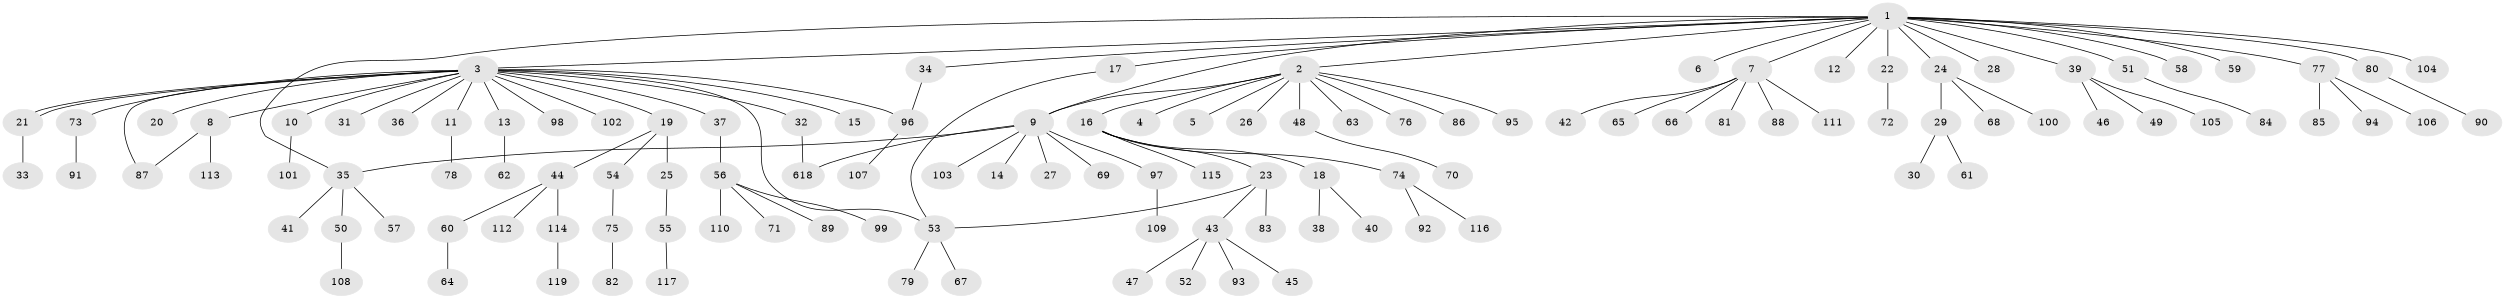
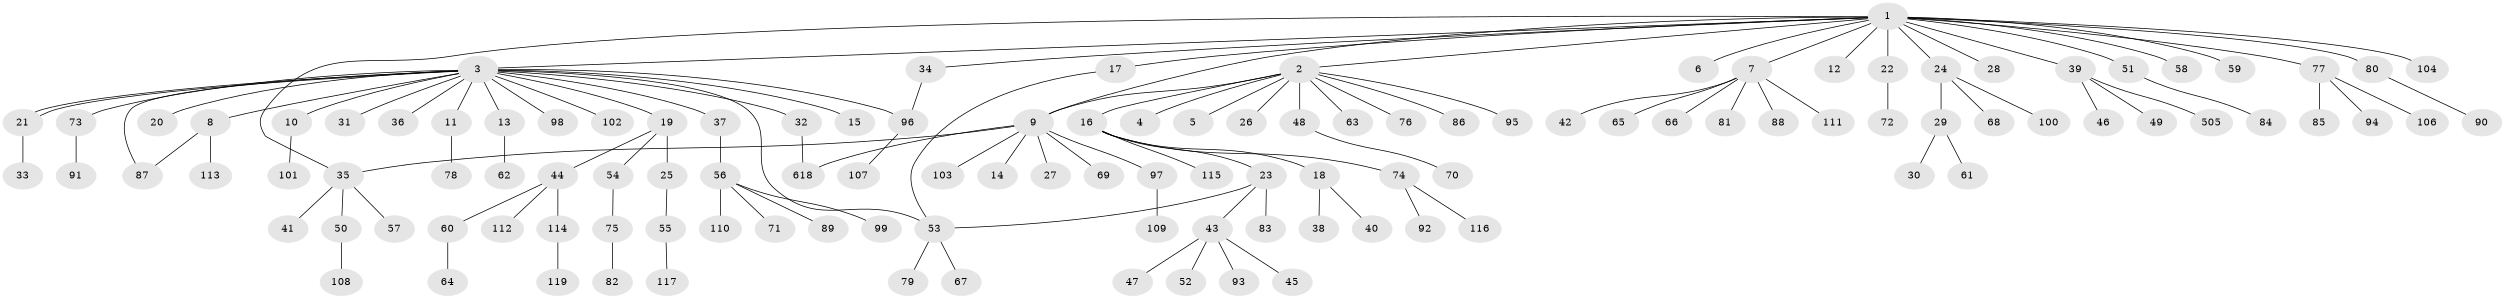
node "105": label "105" -> "505"
